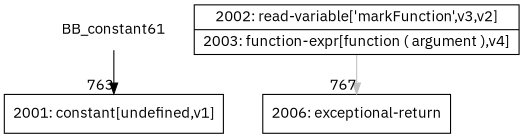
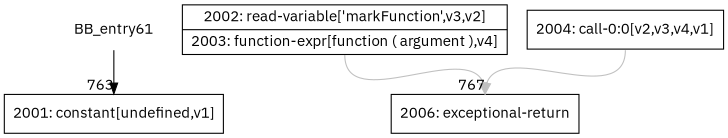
node "BB_constant61": label "BB_constant61" -> "BB_entry61"
node "2004: call-0:0[v2,v3,v4,v1]": added
